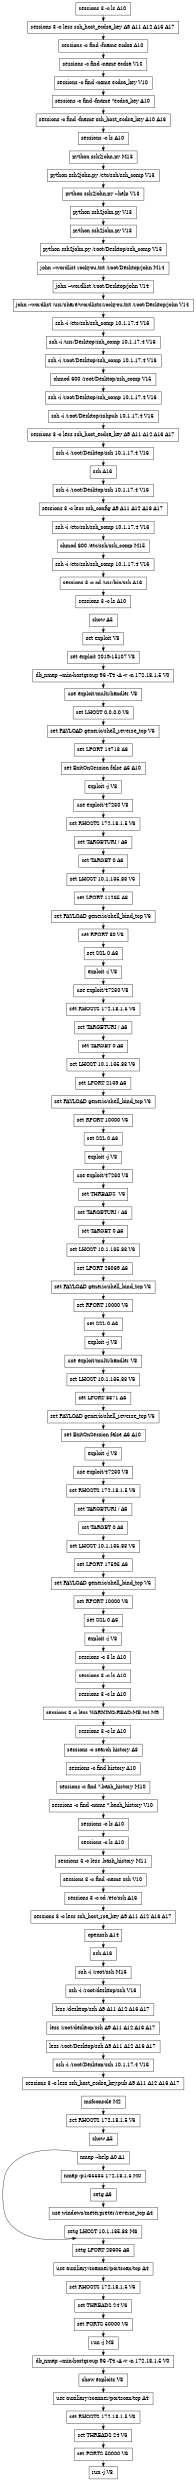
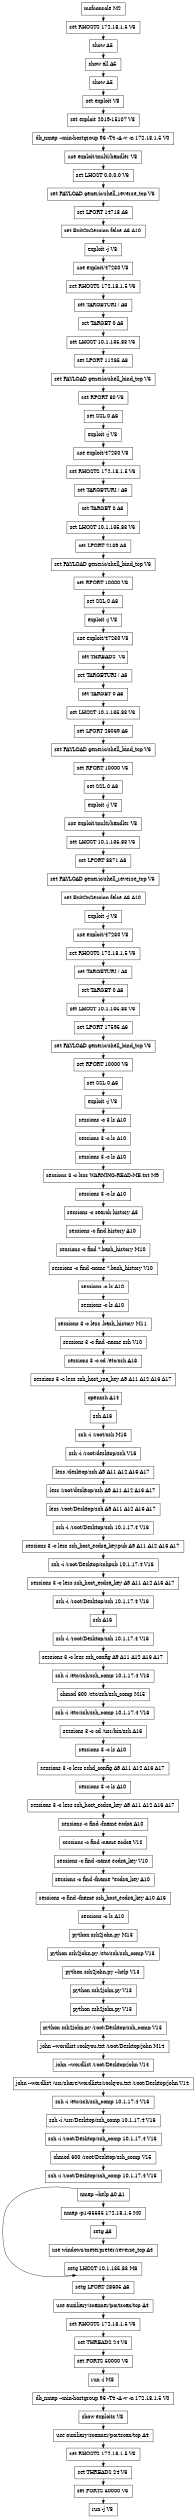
node "show all A5": added
edge "sessions 3 -c less ssh_host_ecdsa_key.pub A9 A11 A12 A16 A17" -> "ssh -i /root/Desktop/sshpub 10.1.17.4 V16": added
node "sessions 3 -c less sshd_config A9 A11 A12 A16 A17": added
